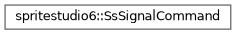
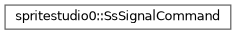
node "spritestudio6::SsSignalCommand": label "spritestudio6::SsSignalCommand" -> "spritestudio0::SsSignalCommand"
